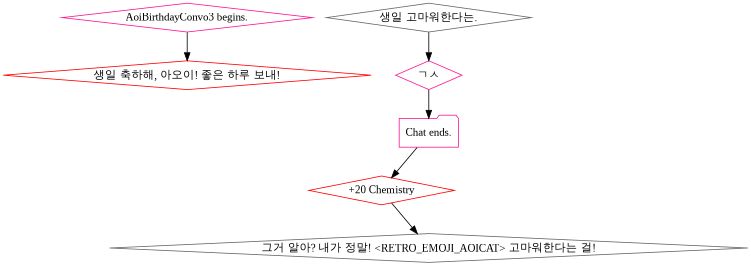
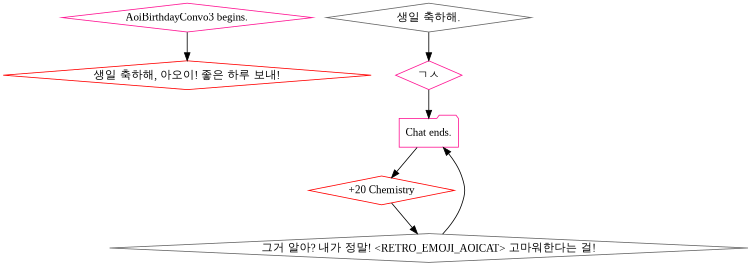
node "생일 고마워한다는.": label "생일 고마워한다는." -> "생일 축하해."
edge "그거 알아? 내가 정말! <RETRO_EMOJI_AOICAT> 고마워한다는 걸!" -> "Chat ends.": added
